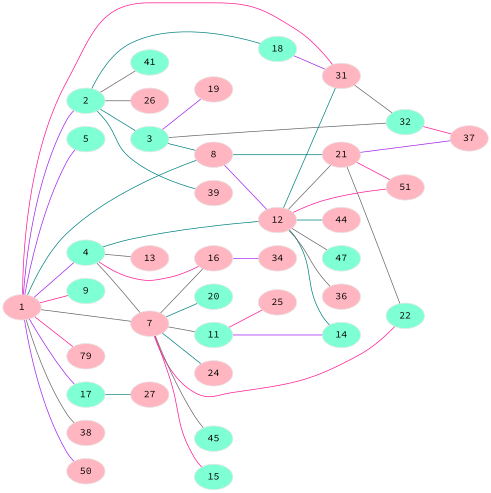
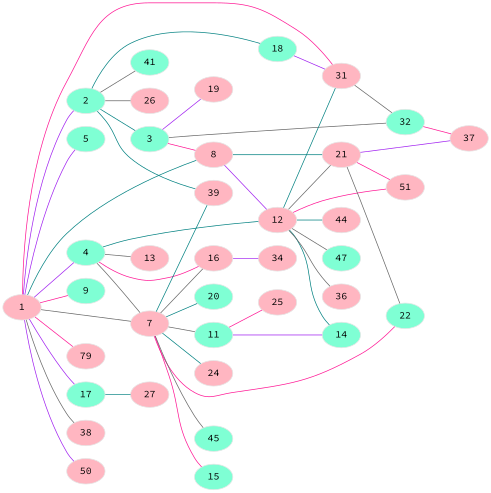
edge "3" -- "8": color teal -> deeppink
edge "39" -- "7": added
